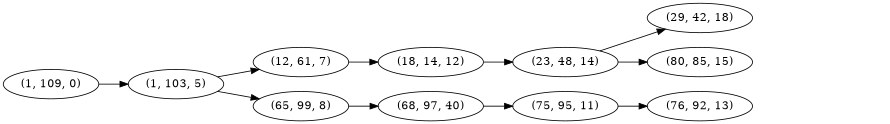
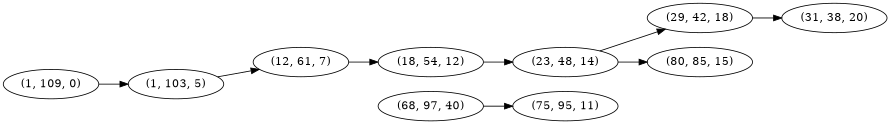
node "(31, 38, 20)": added
node "(18, 14, 12)": label "(18, 14, 12)" -> "(18, 54, 12)"
node "(65, 99, 8)": removed
node "(76, 92, 13)": removed
